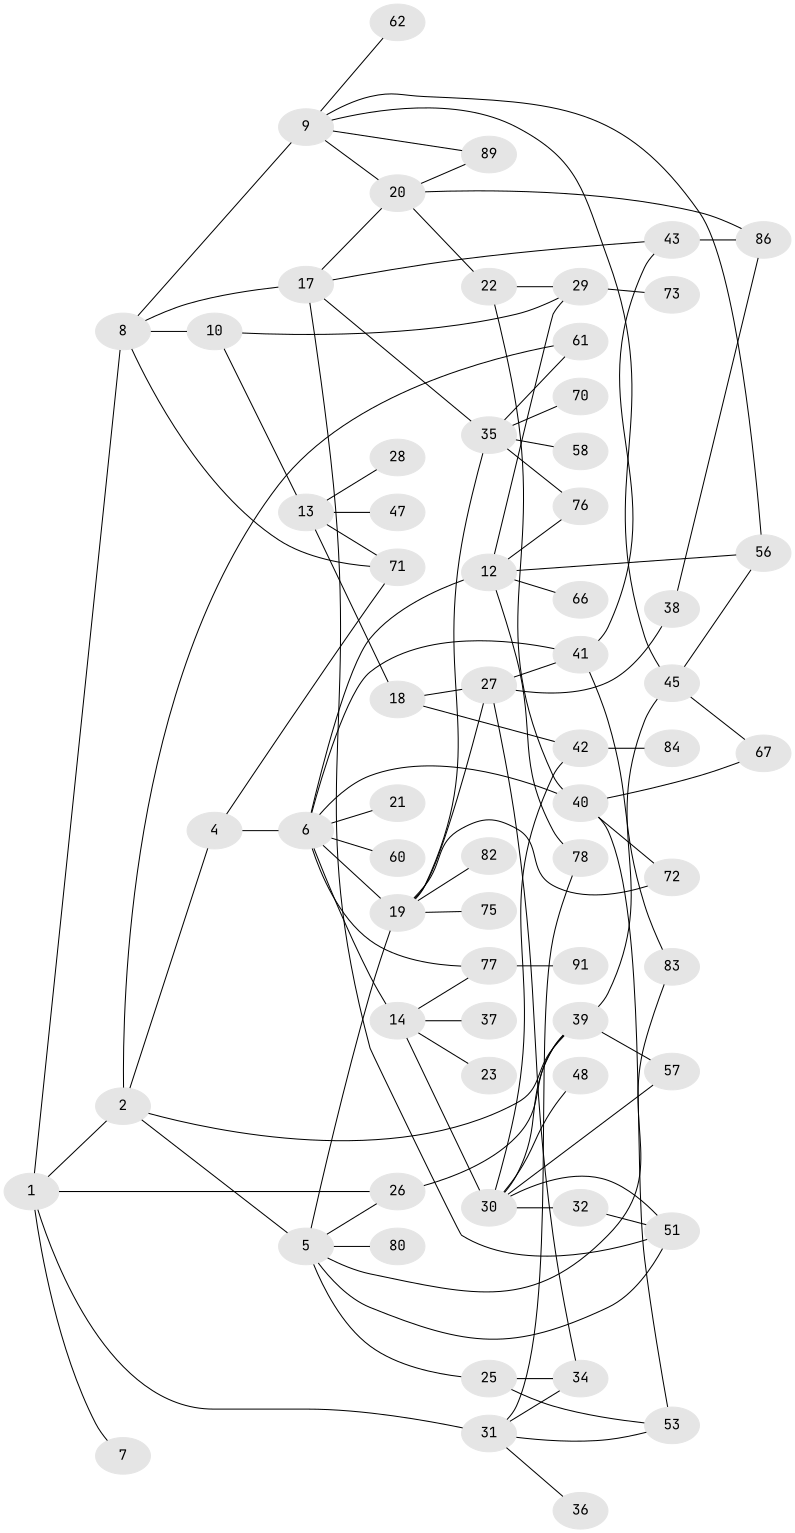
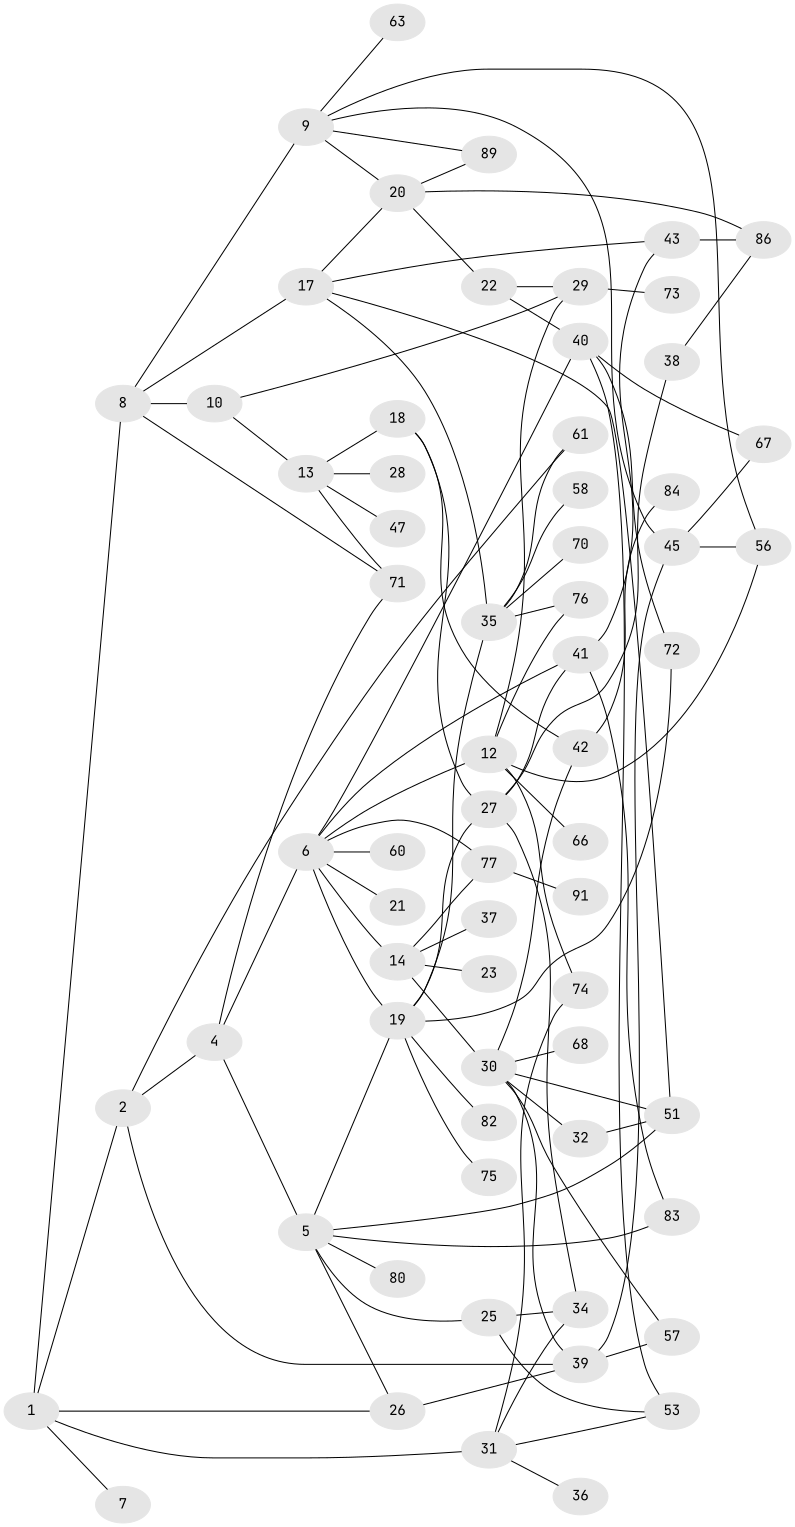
node "62": label "62" -> "63"
node "78": label "78" -> "74"
node "48": label "48" -> "68"
edge "2" -- "5": now "4" -- "5"
